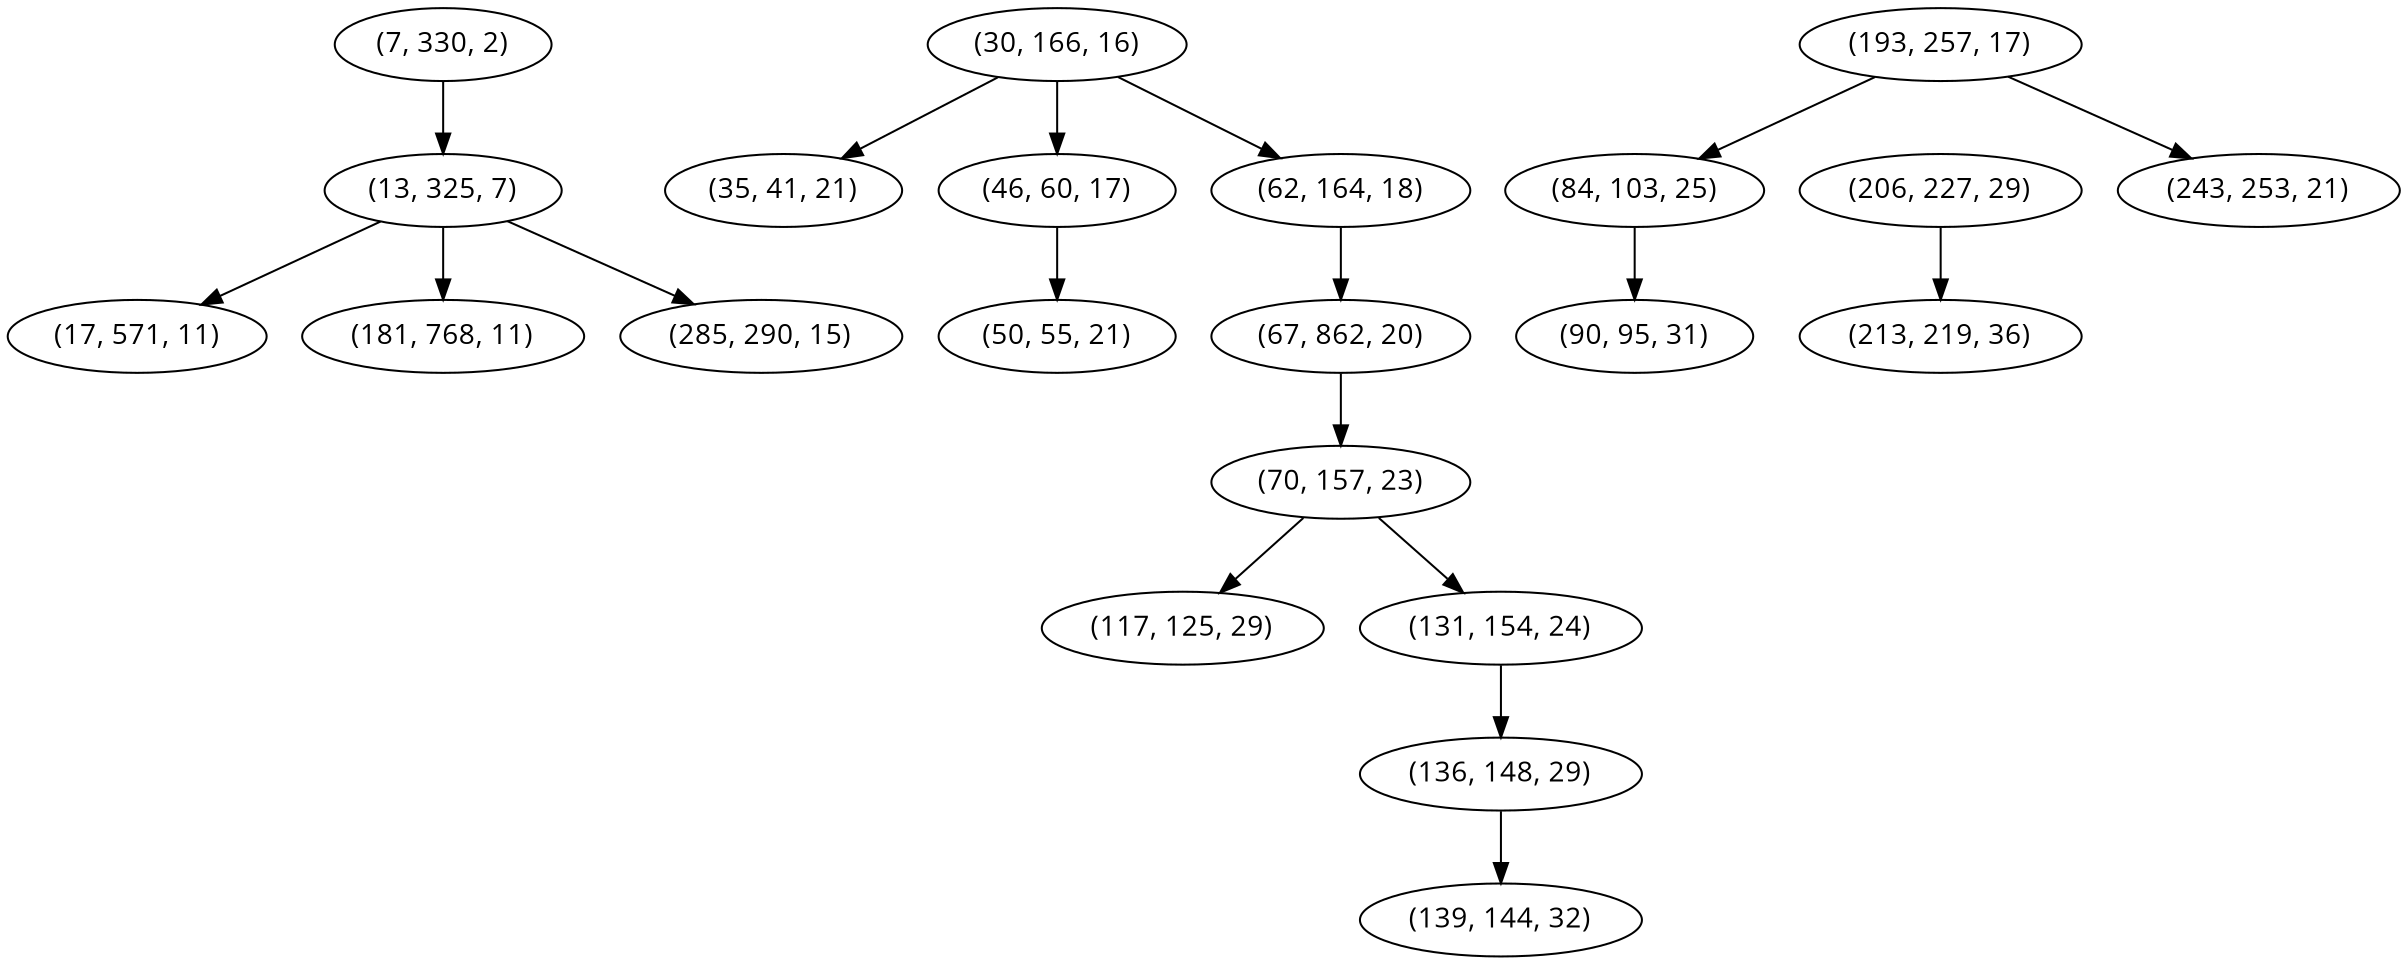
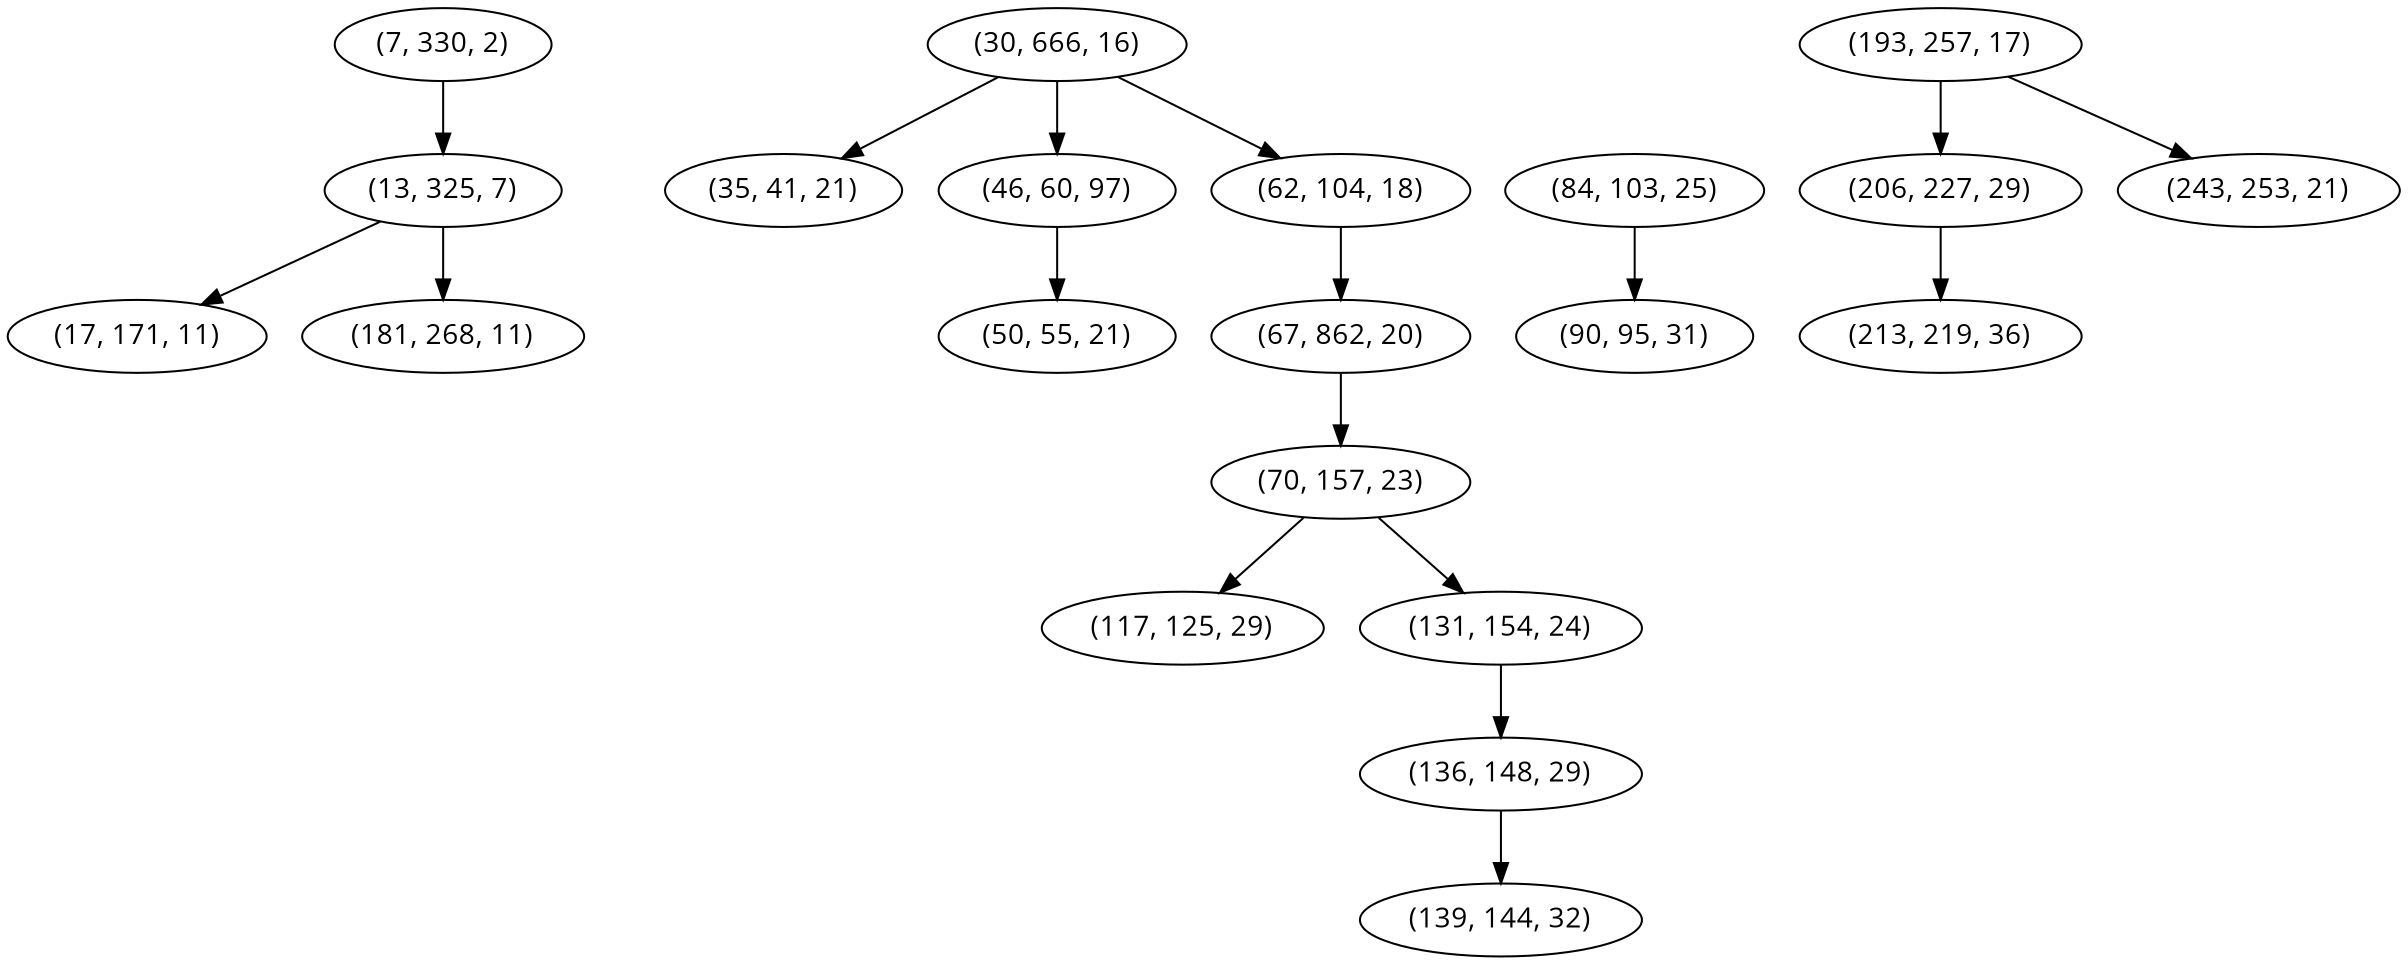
node "(30, 166, 16)": label "(30, 166, 16)" -> "(30, 666, 16)"
edge "(193, 257, 17)" -> "(84, 103, 25)": now "(193, 257, 17)" -> "(206, 227, 29)"
node "(46, 60, 17)": label "(46, 60, 17)" -> "(46, 60, 97)"
node "(62, 164, 18)": label "(62, 164, 18)" -> "(62, 104, 18)"
node "(17, 571, 11)": label "(17, 571, 11)" -> "(17, 171, 11)"
node "(181, 768, 11)": label "(181, 768, 11)" -> "(181, 268, 11)"
node "(285, 290, 15)": removed
